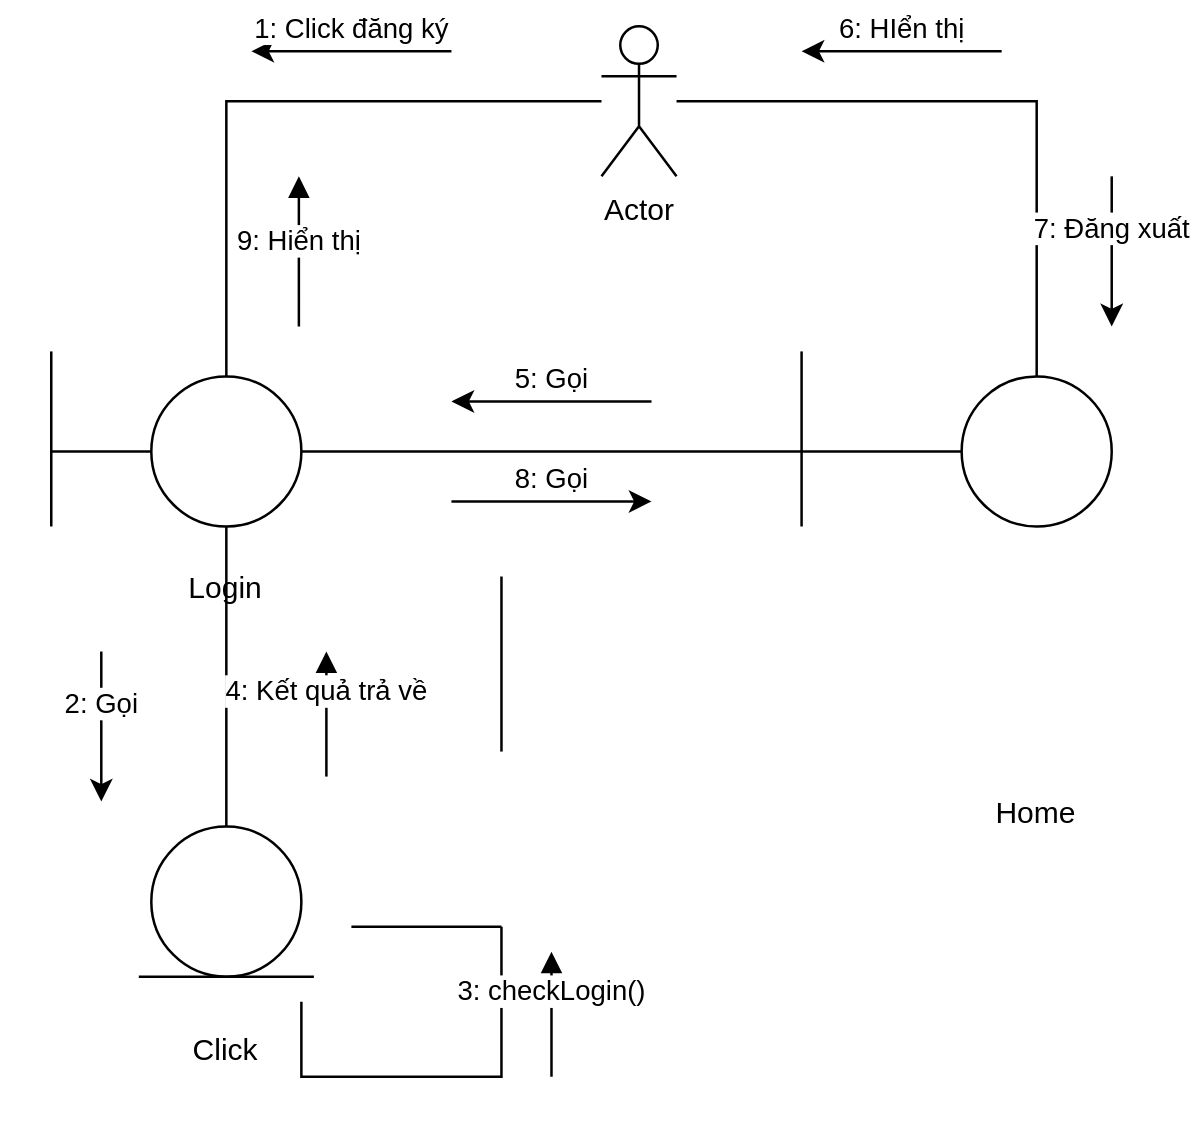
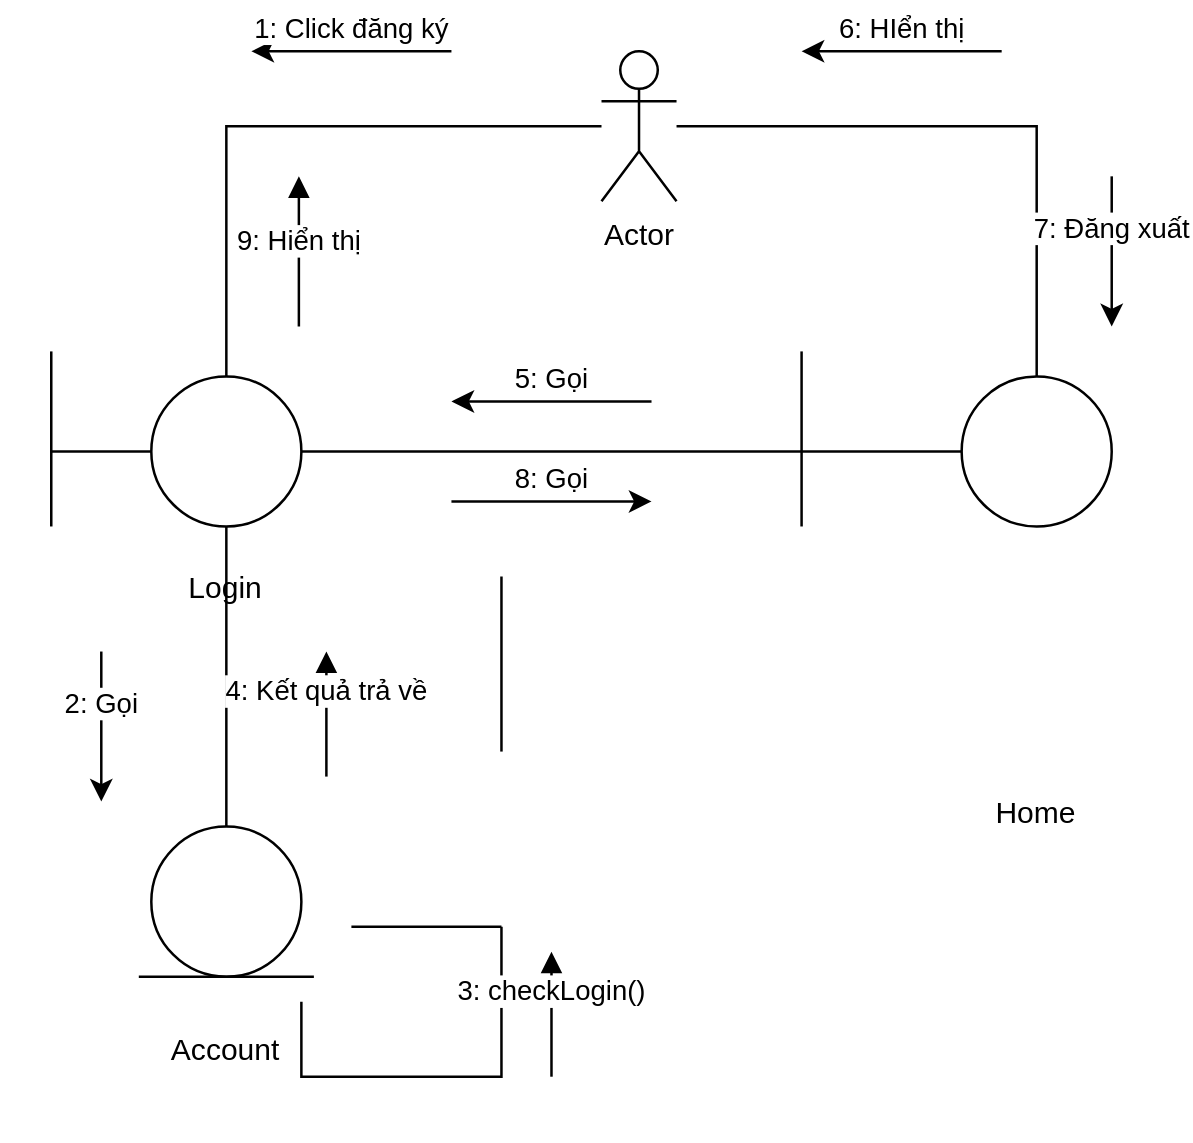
node "Actor": moved (639, 101) -> (639, 126)
node "Click": label "Click" -> "Account"
